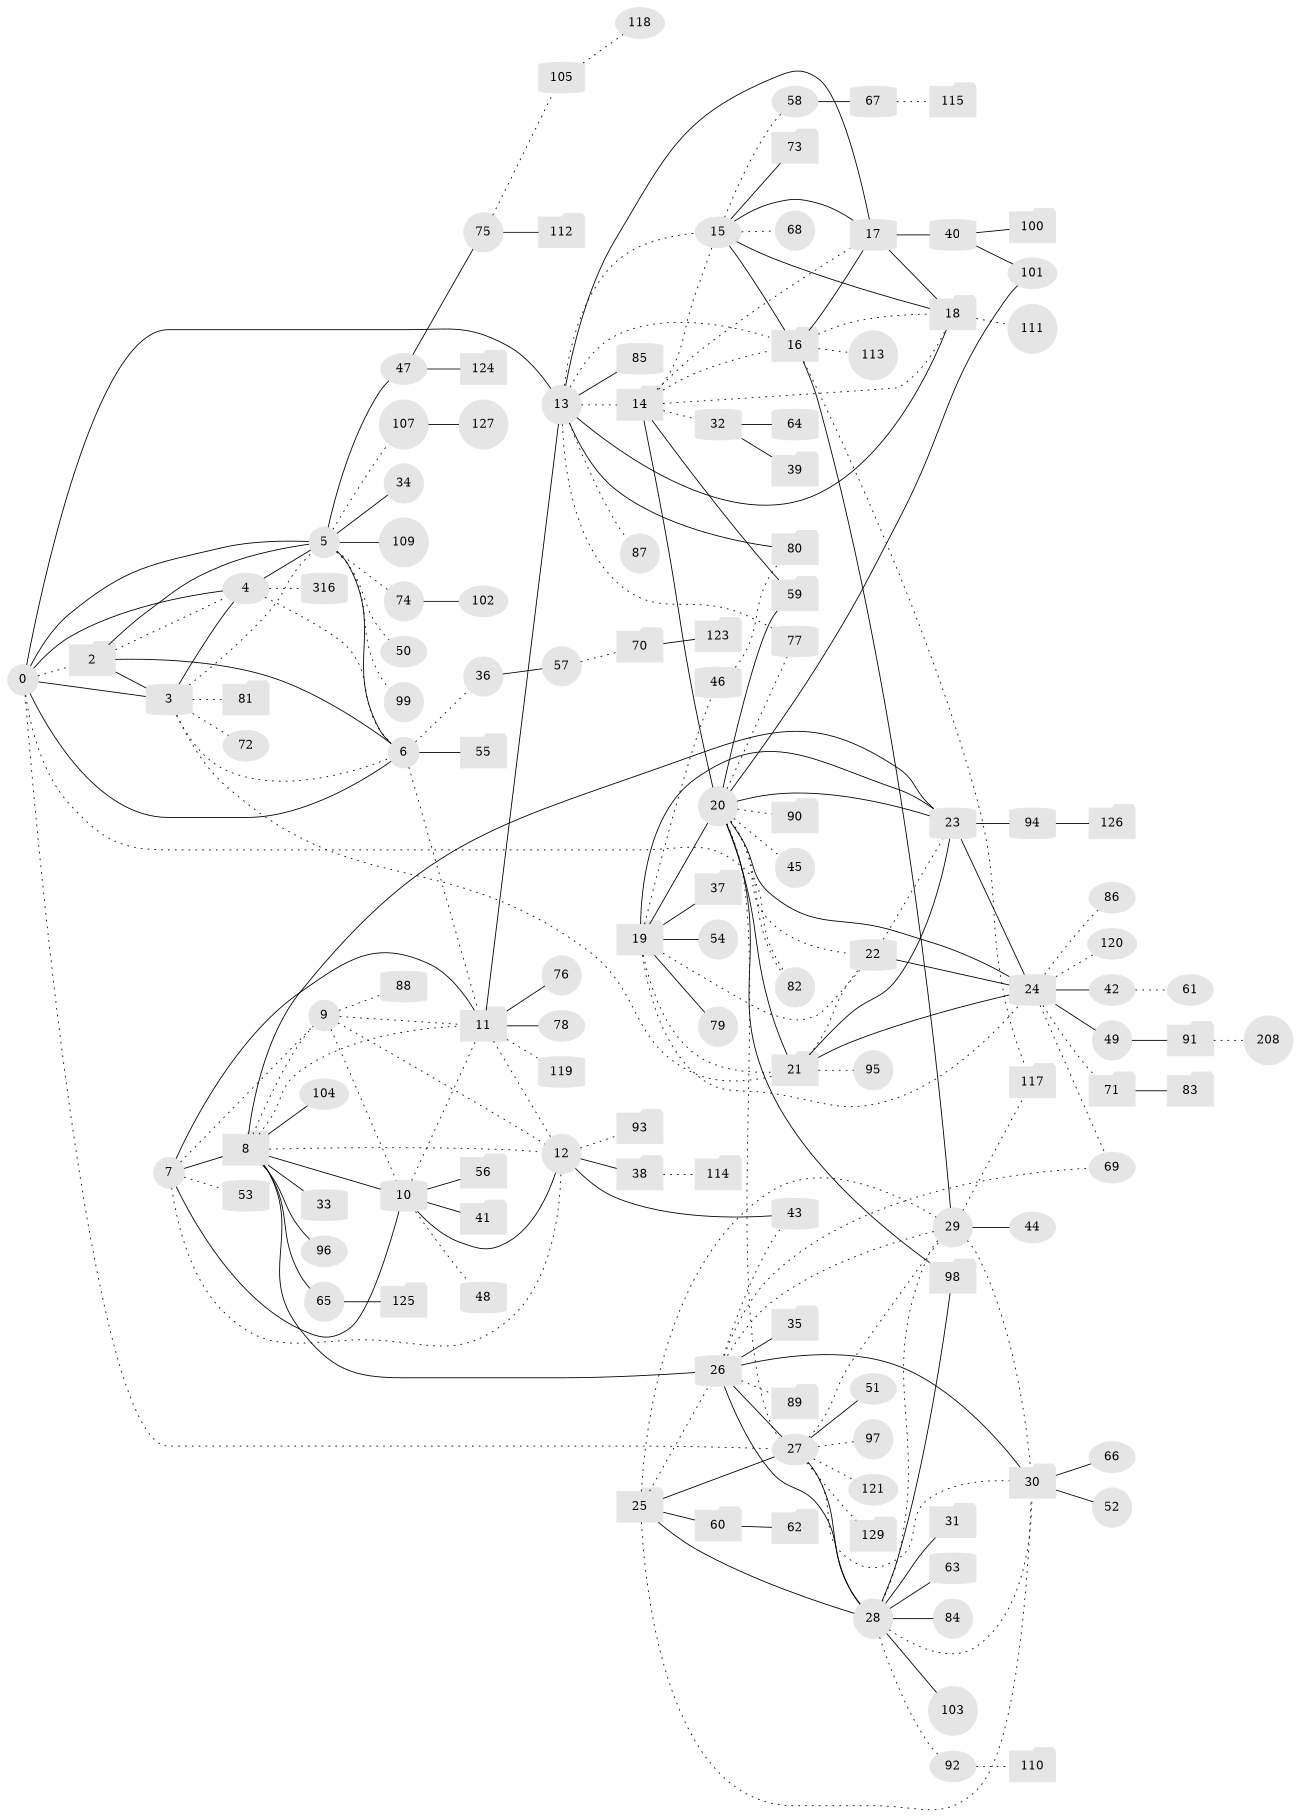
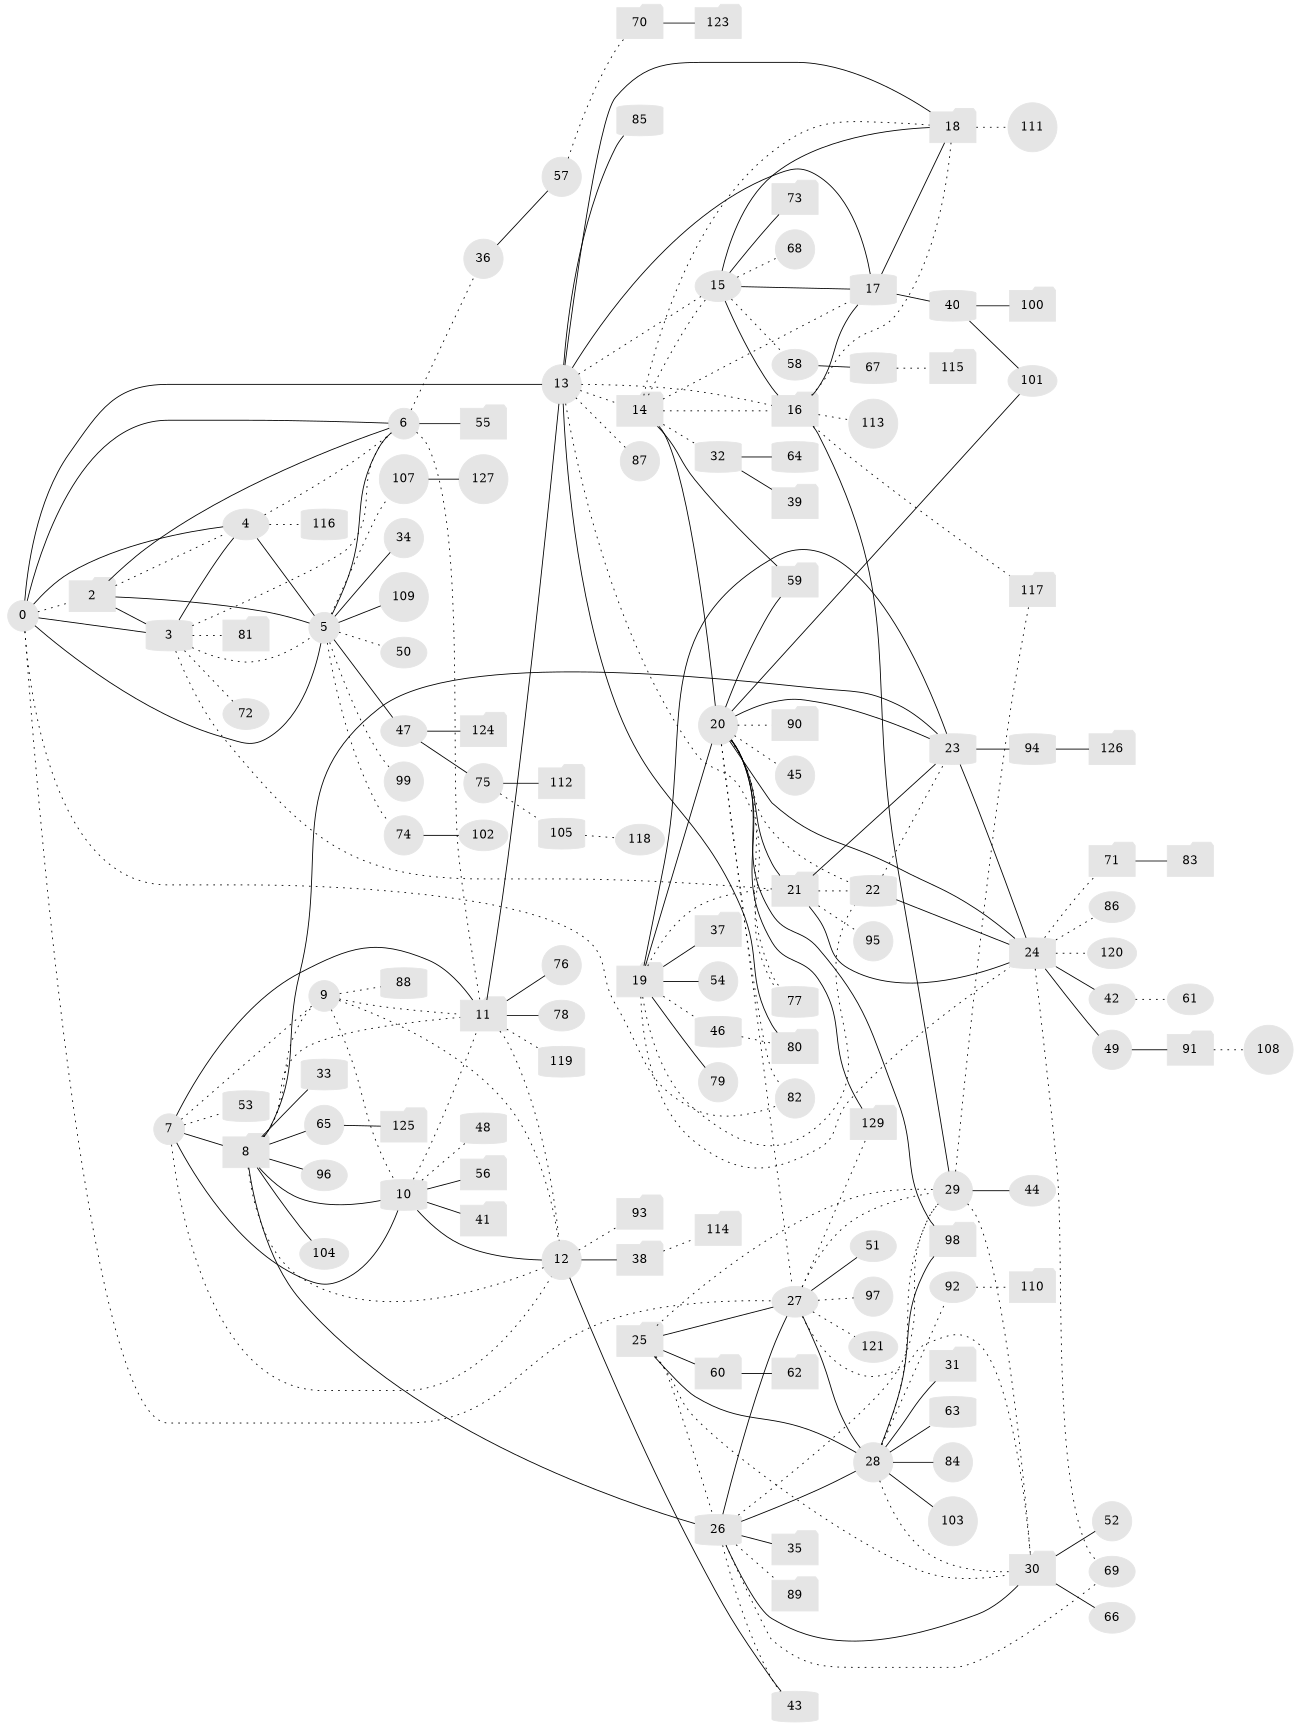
node "316": label "316" -> "116"
edge "20" -- "129": added
node "208": label "208" -> "108"
